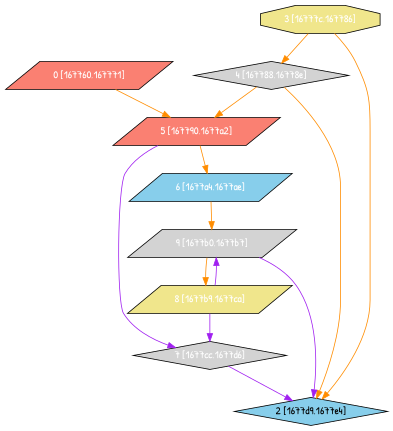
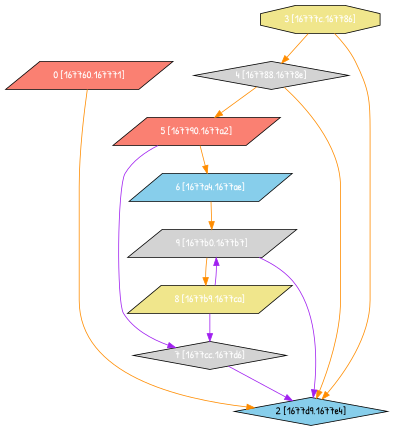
edge "0 [167760,167771]" -> "5 [167790,1677a2]": now "0 [167760,167771]" -> "2 [1677d9,1677e4]"
